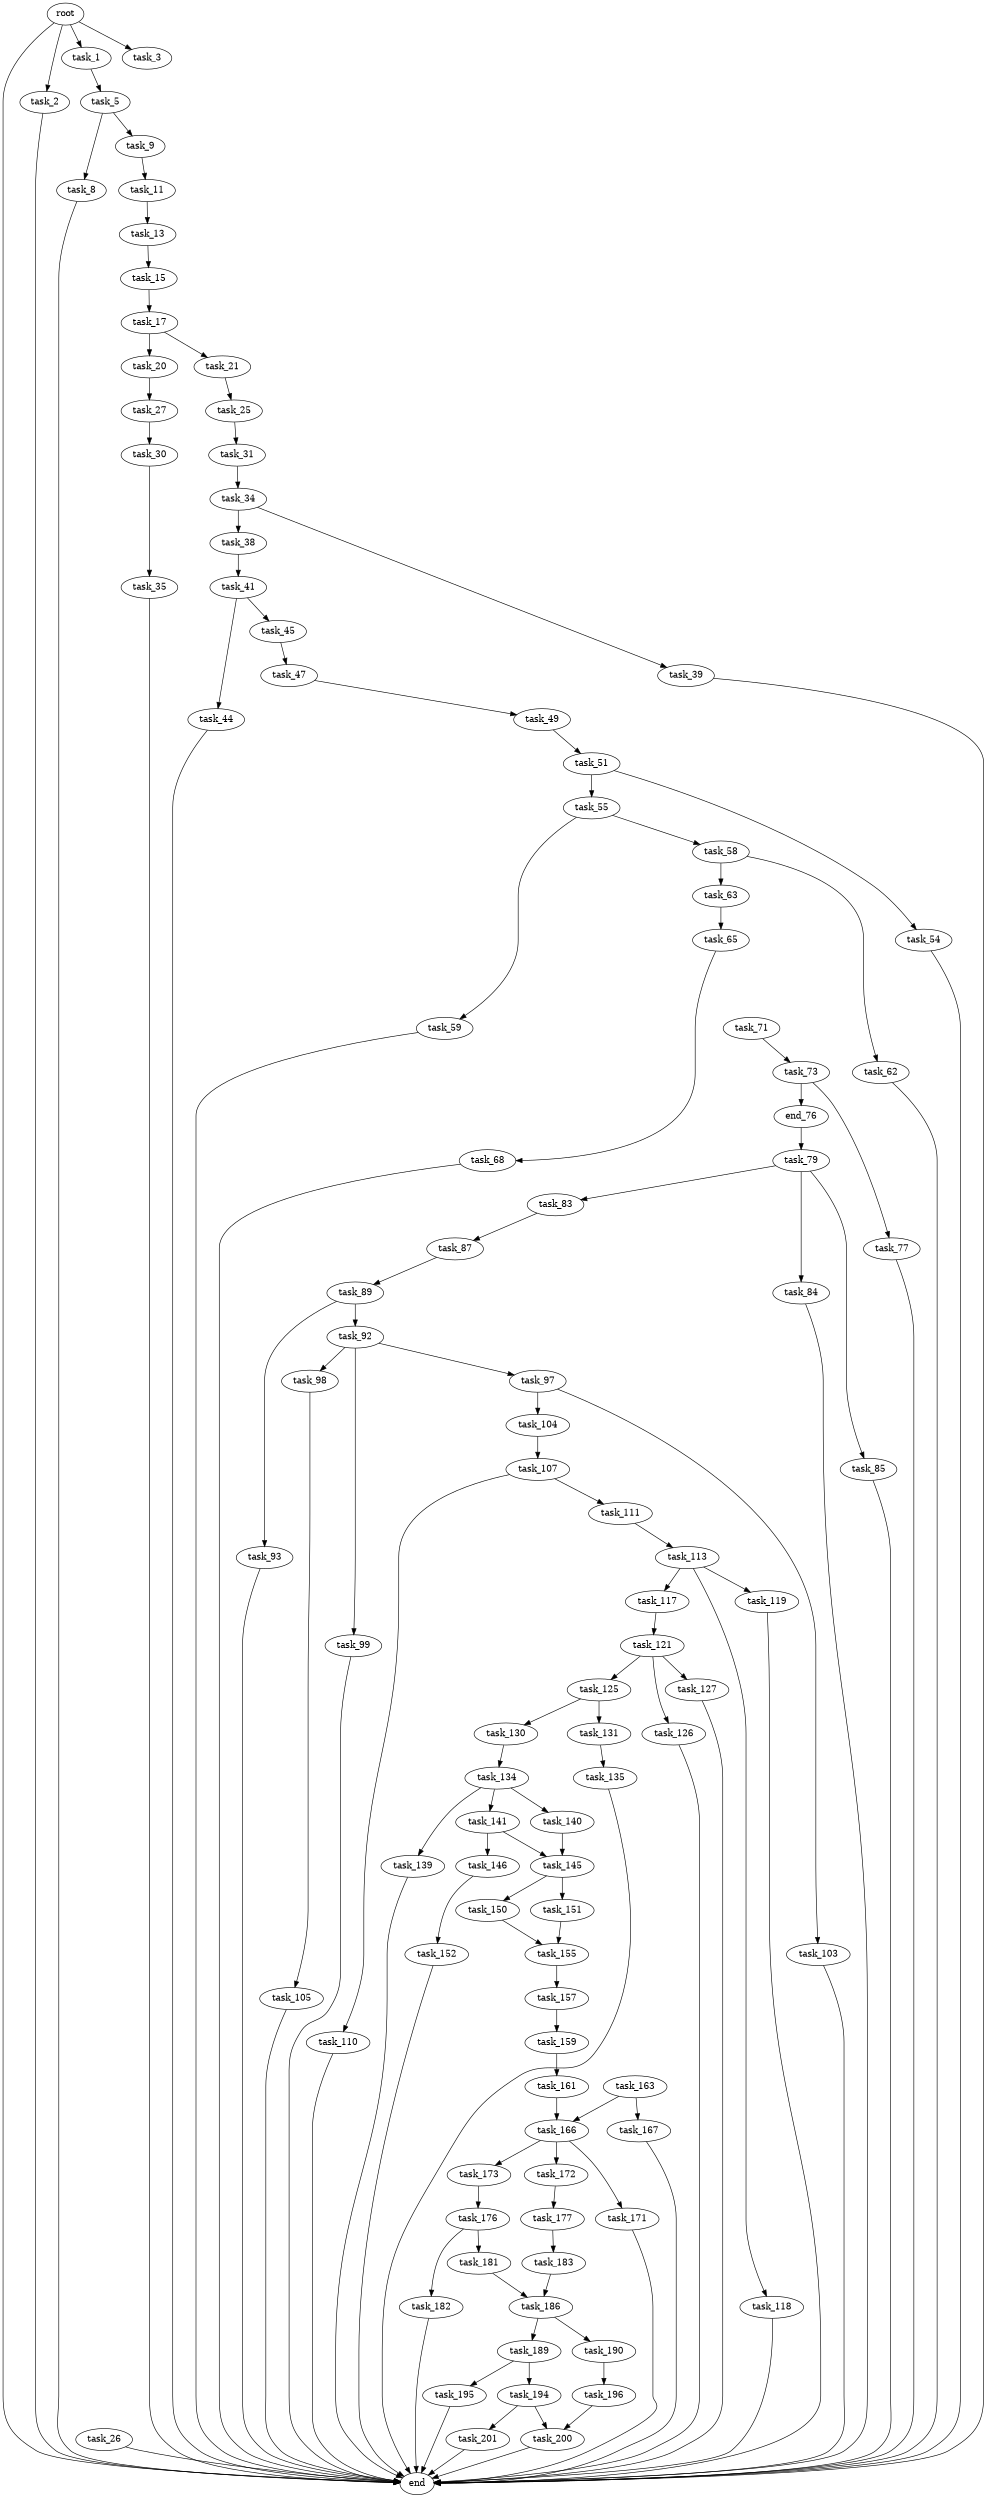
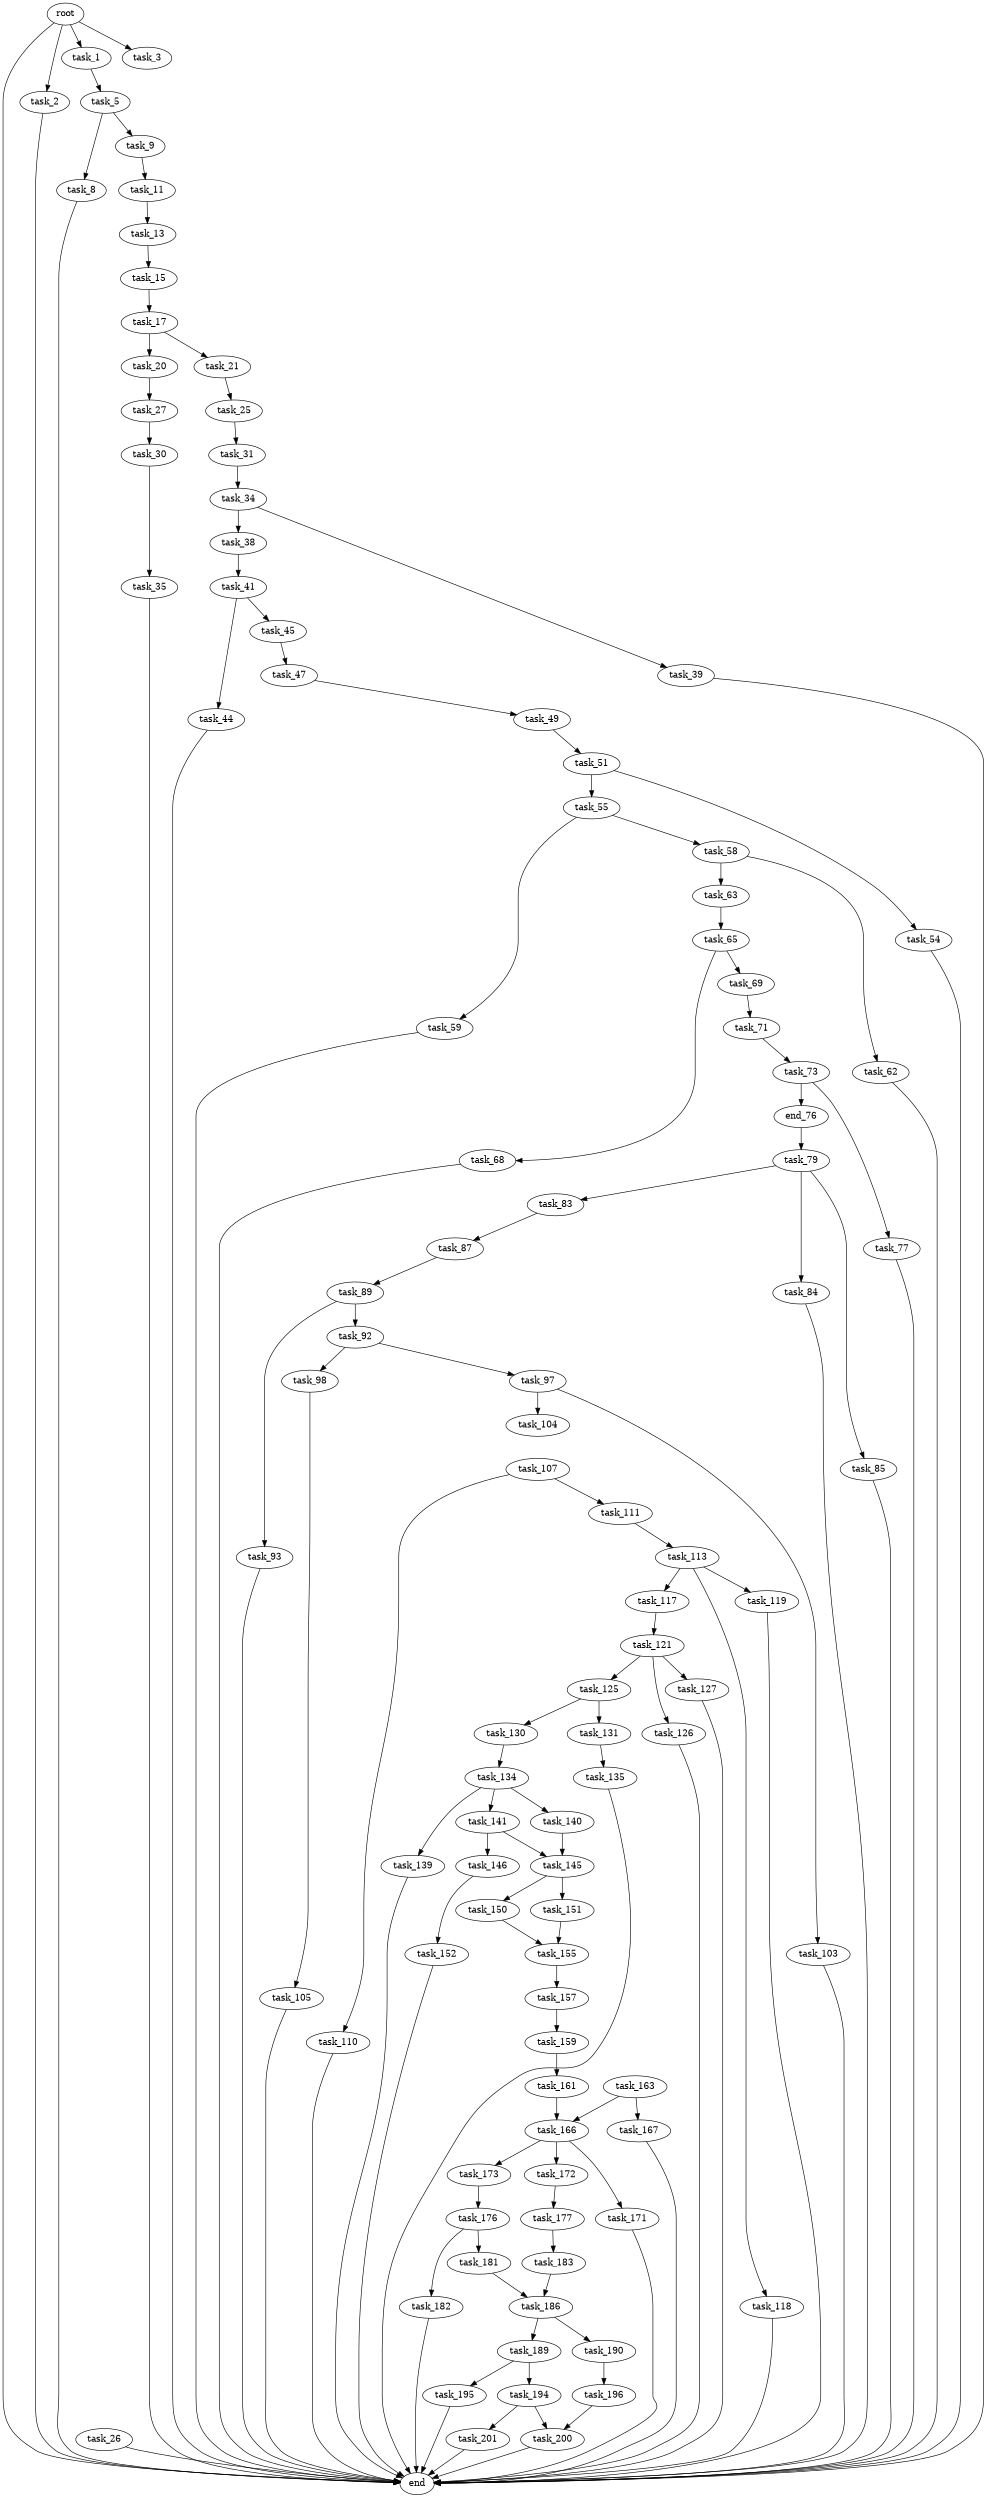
node "task_69": added
edge "task_104" -> "task_107": removed
node "task_99": removed
